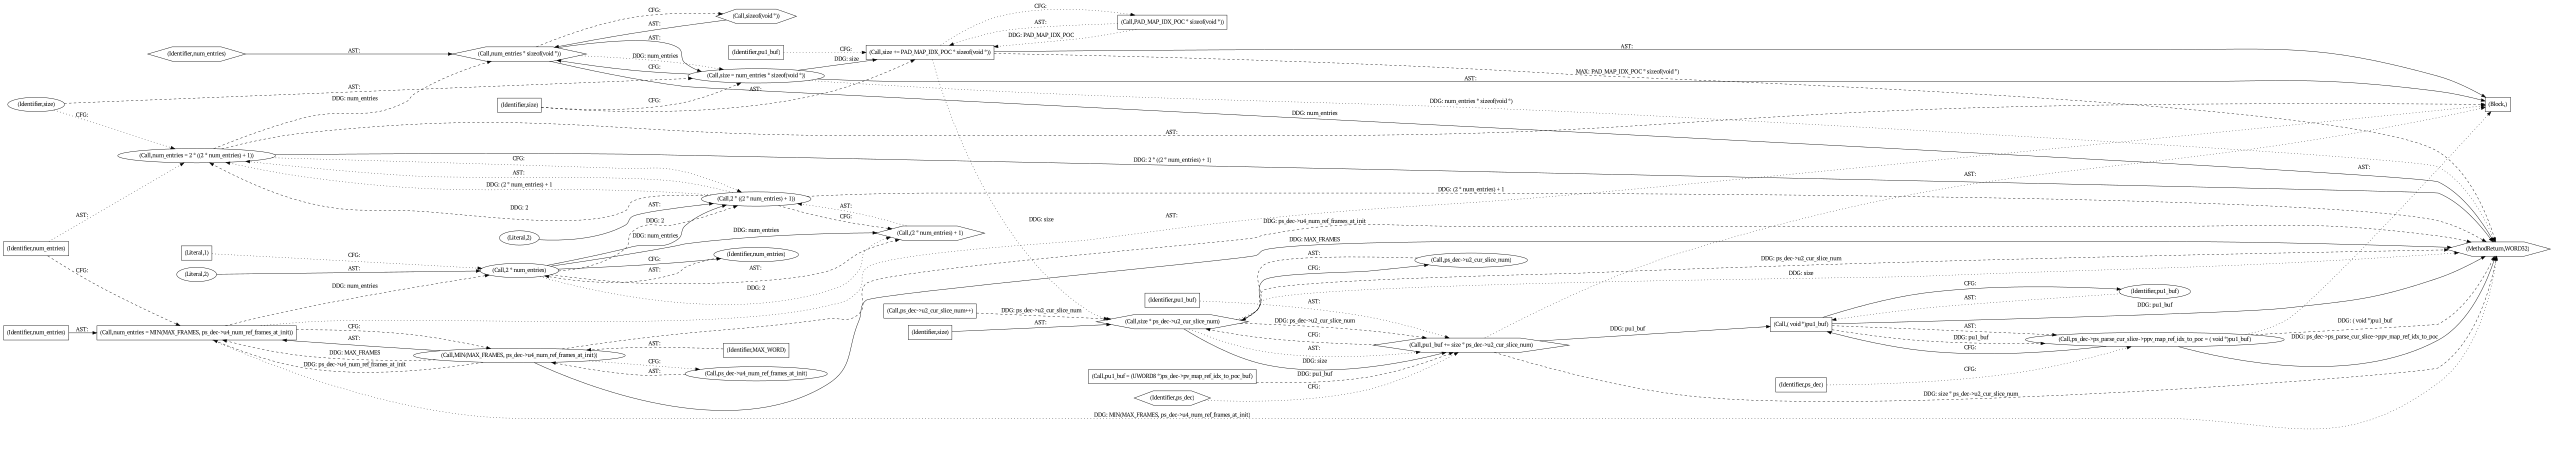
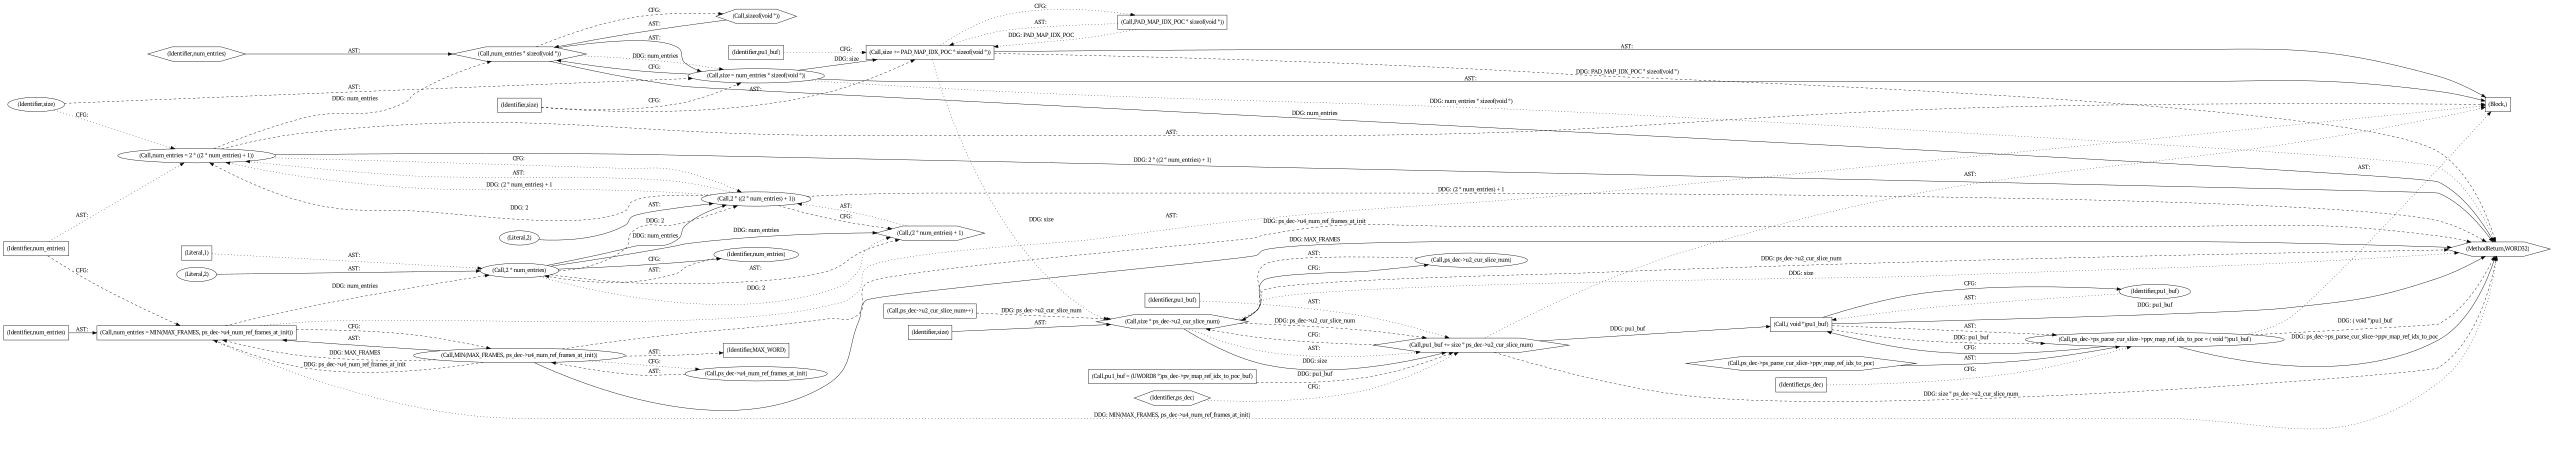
edge "(Call,size += PAD_MAP_IDX_POC * sizeof(void *))" -> "(MethodReturn,WORD32)": label "MAX: PAD_MAP_IDX_POC * sizeof(void *)" -> "DDG: PAD_MAP_IDX_POC * sizeof(void *)"
edge "(Literal,1)" -> "(Call,2 * num_entries)": label "CFG: " -> "AST: "
edge "(Identifier,MAX_WORD)" -> "(Call,MIN(MAX_FRAMES, ps_dec->u4_num_ref_frames_at_init))": reversed
node "(Call,ps_dec->ps_parse_cur_slice->ppv_map_ref_idx_to_poc)": added
